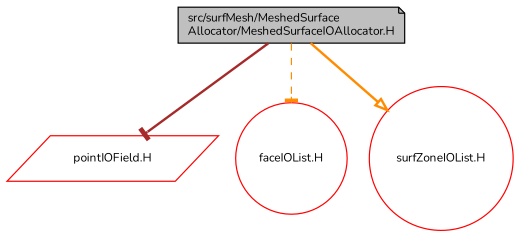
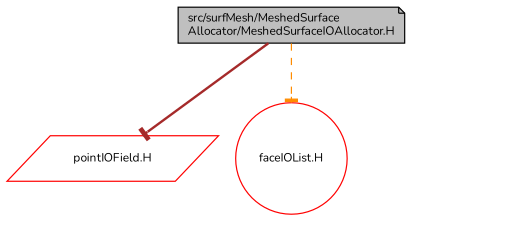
node "surfZoneIOList.H": removed
